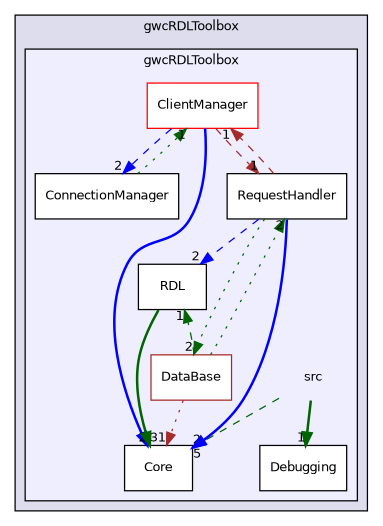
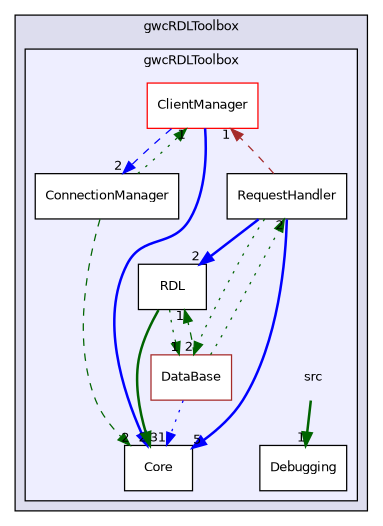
edge "ClientManager" -> "RequestHandler": removed
edge "RequestHandler" -> "RDL": style dashed -> bold
edge "RDL" -> "DataBase": added
edge "DataBase" -> "Core": color brown -> blue
edge "src" -> "Core": now "ConnectionManager" -> "Core"
